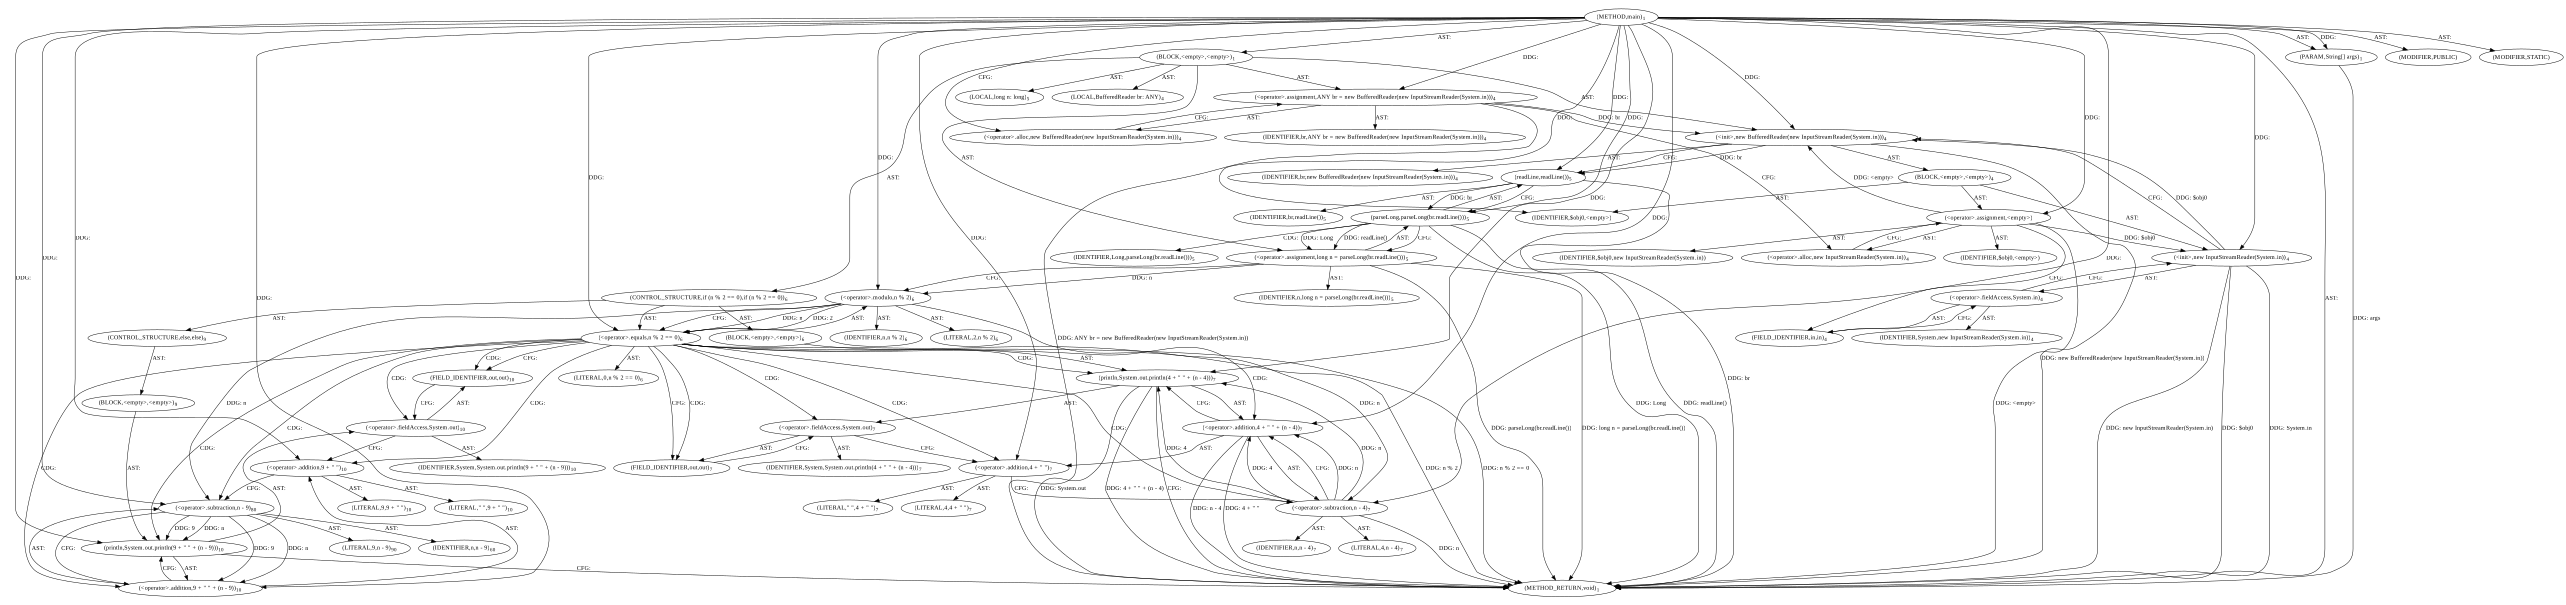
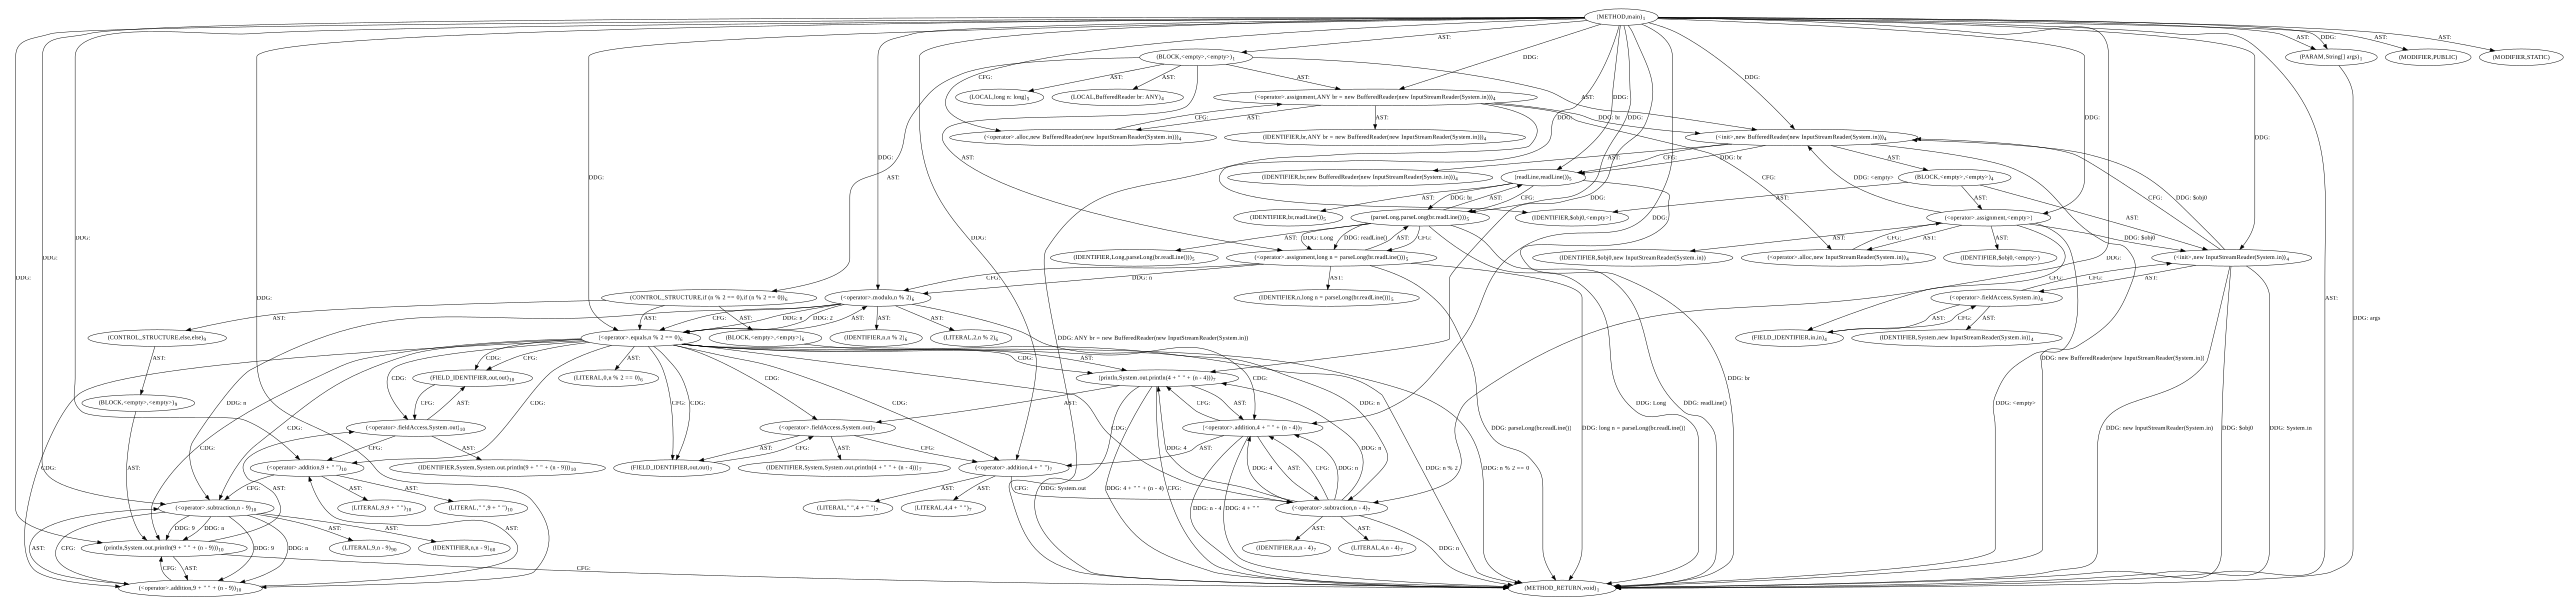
edge "(parseLong,parseLong(br.readLine()))" -> "(IDENTIFIER,Long,parseLong(br.readLine()))": label "CDG: " -> "AST: "
node "(<operator>.subtraction,n - 9)": text "80" -> "10"
